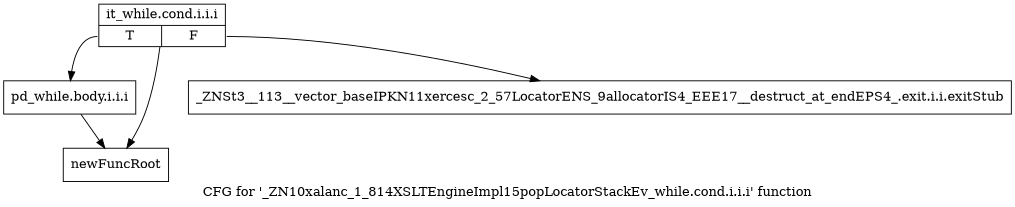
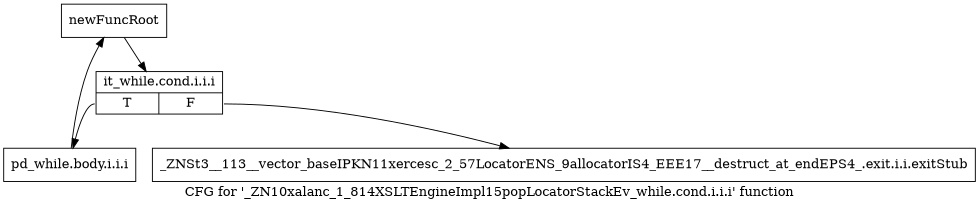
edge "it_while.cond.i.i.i" -> "newFuncRoot": reversed
